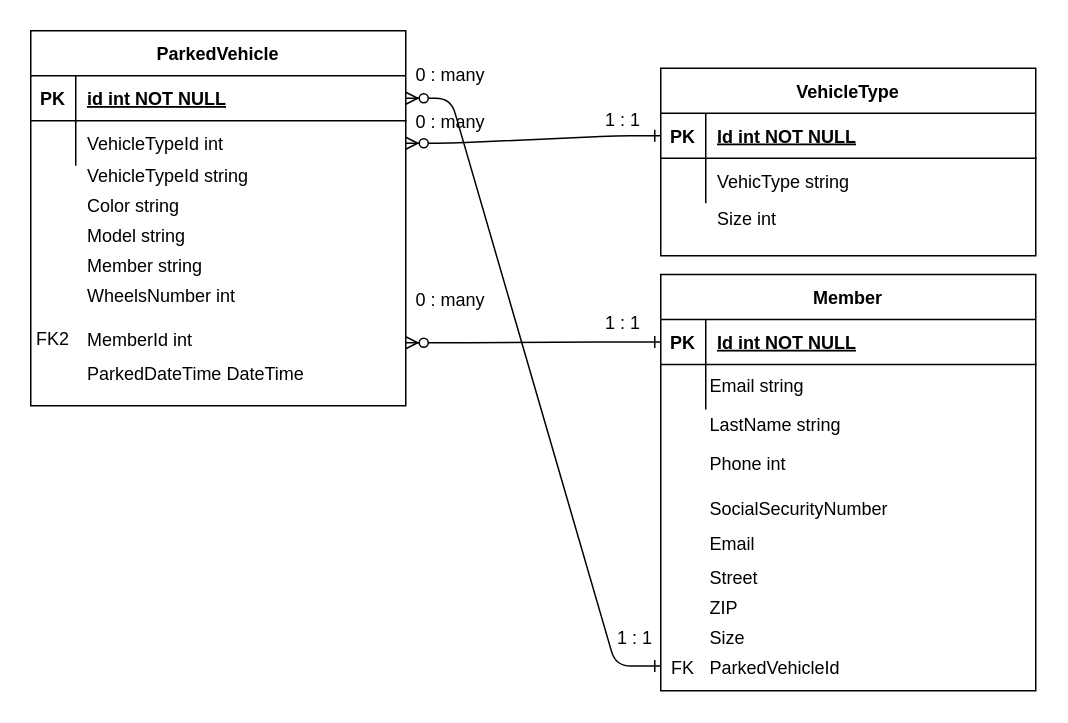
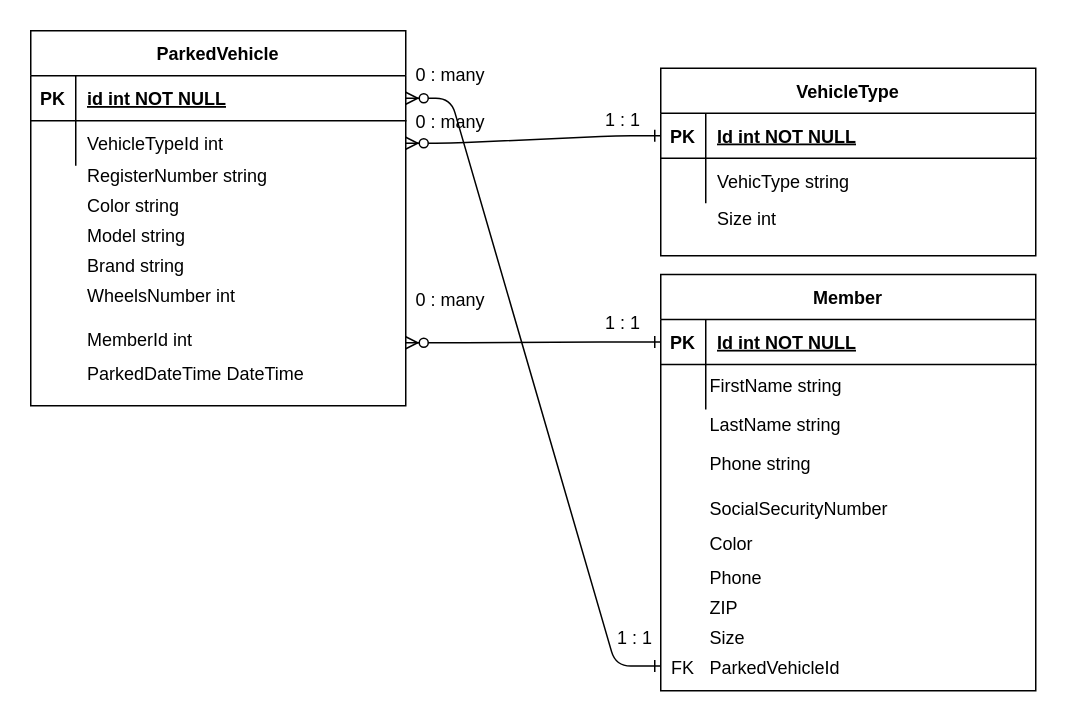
node "VehicleTypeId string": label "VehicleTypeId string" -> "RegisterNumber string"
node "Member string": label "Member string" -> "Brand string"
node "FK2": removed
node "Email string": label "Email string" -> "FirstName string"
node "Phone int": label "Phone int" -> "Phone string"
node "Email": label "Email" -> "Color"
node "Street": label "Street" -> "Phone"
